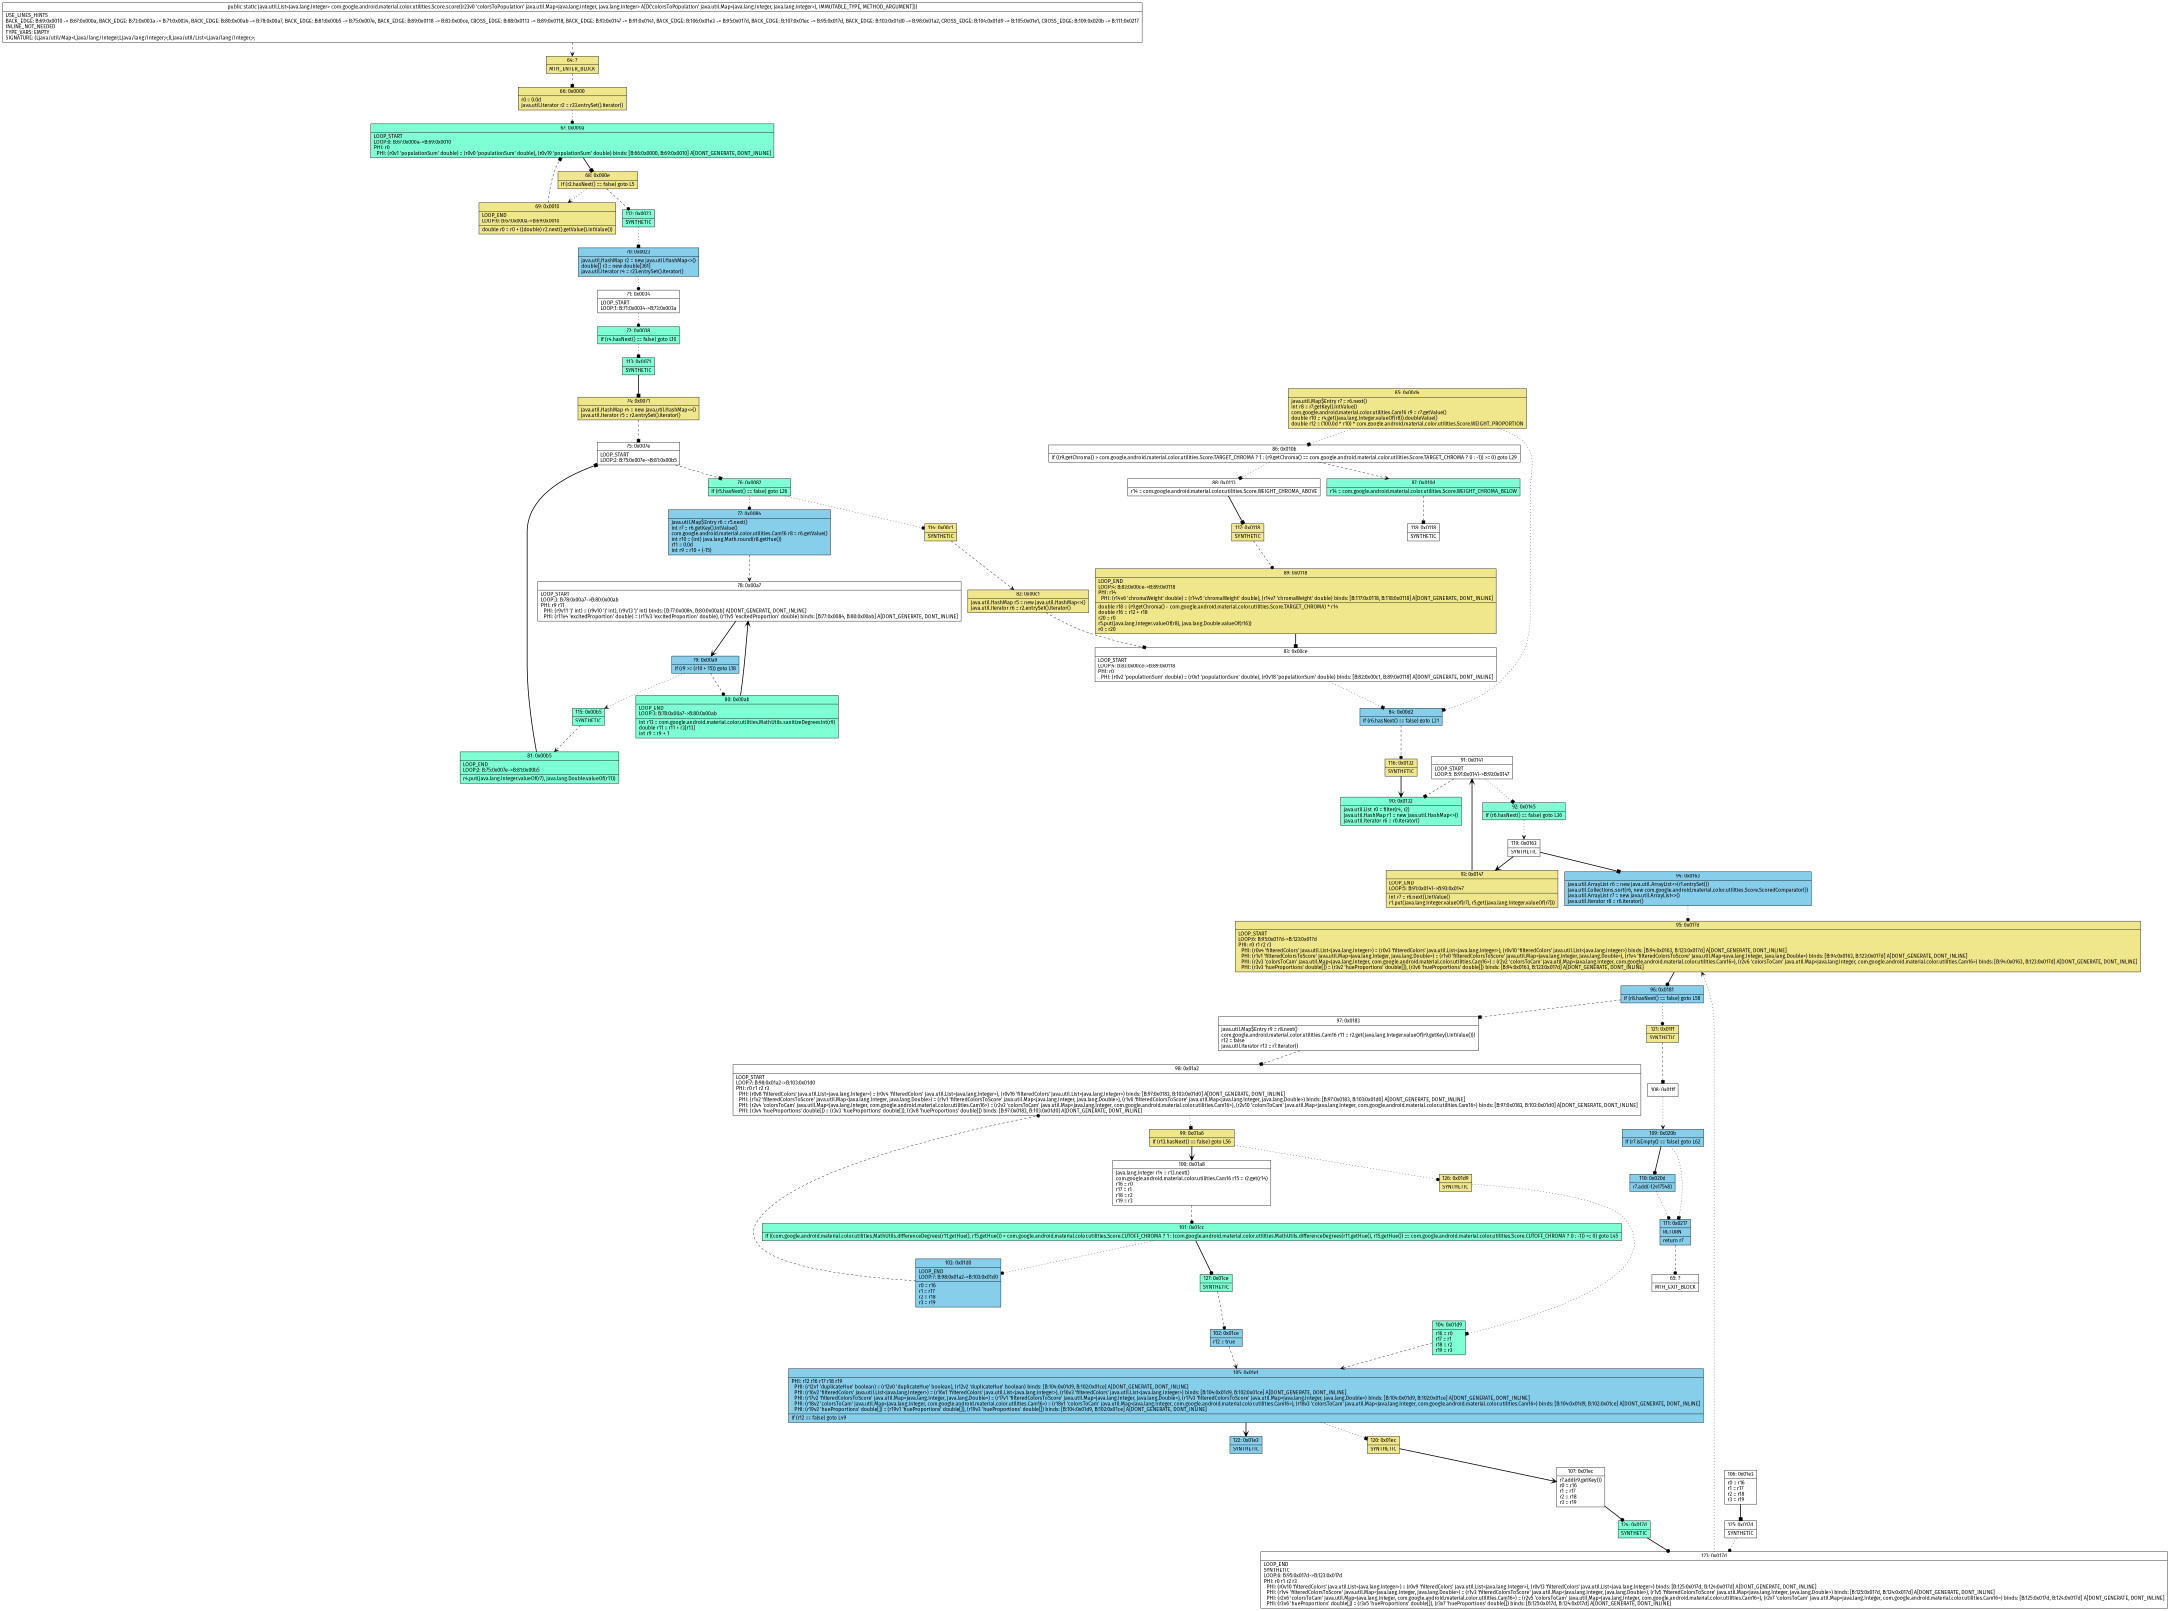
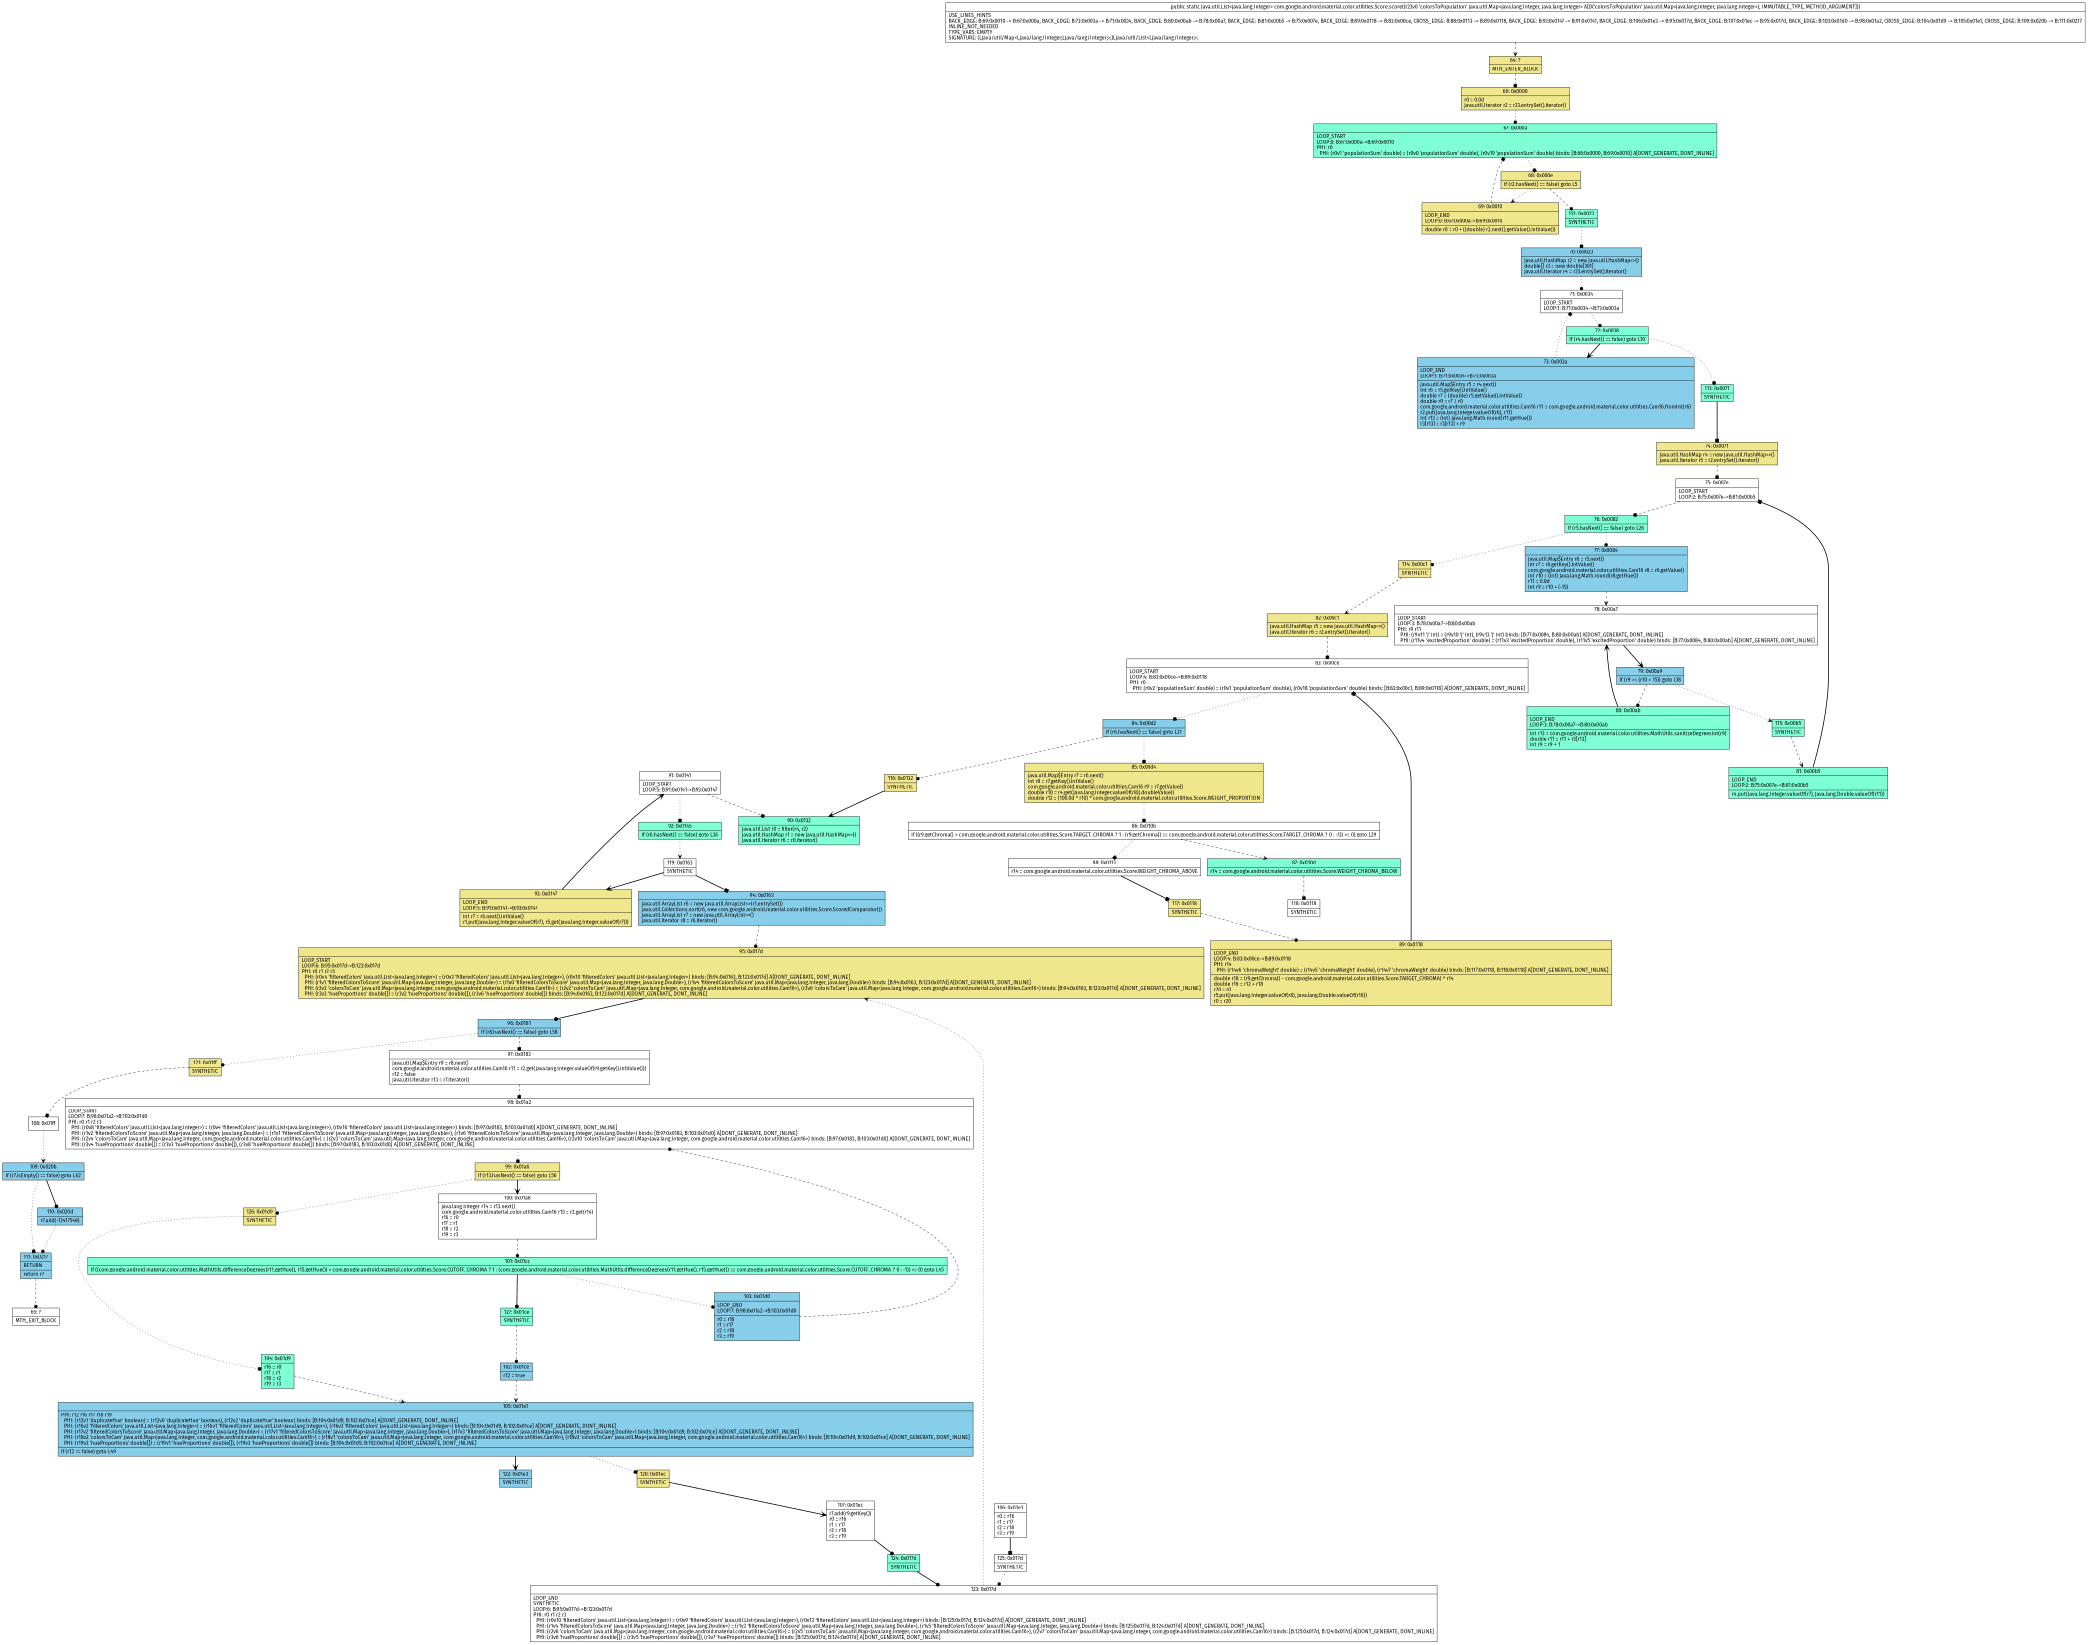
edge "67: 0x000a" -> "68: 0x000e": style bold -> dotted
node "73: 0x003a": added
edge "85: 0x00d4" -> "84: 0x00d2": reversed
edge "94: 0x0163" -> "95: 0x017d": style dotted -> dashed
